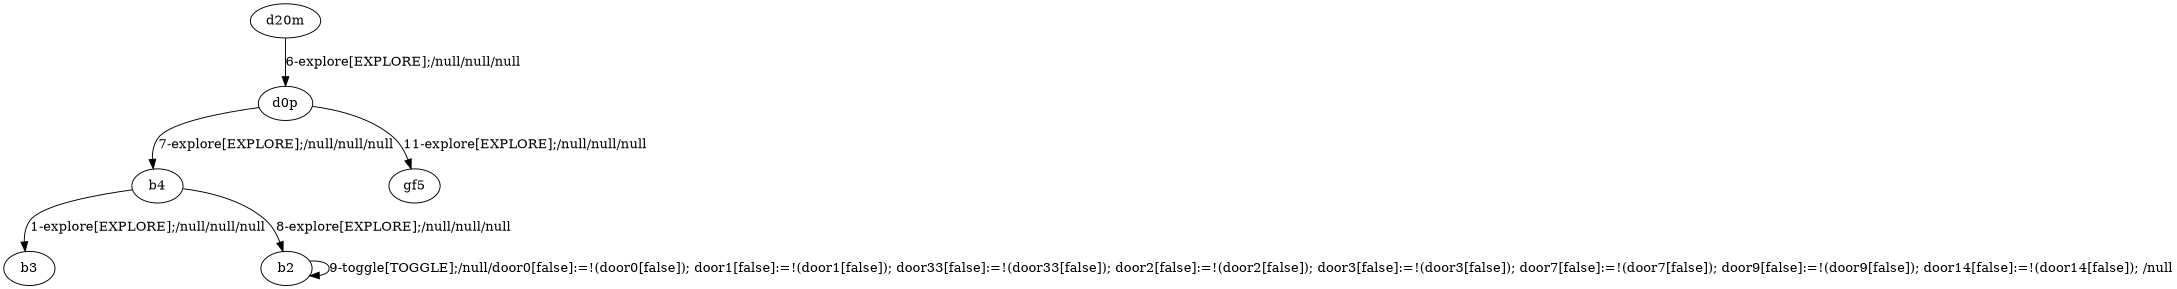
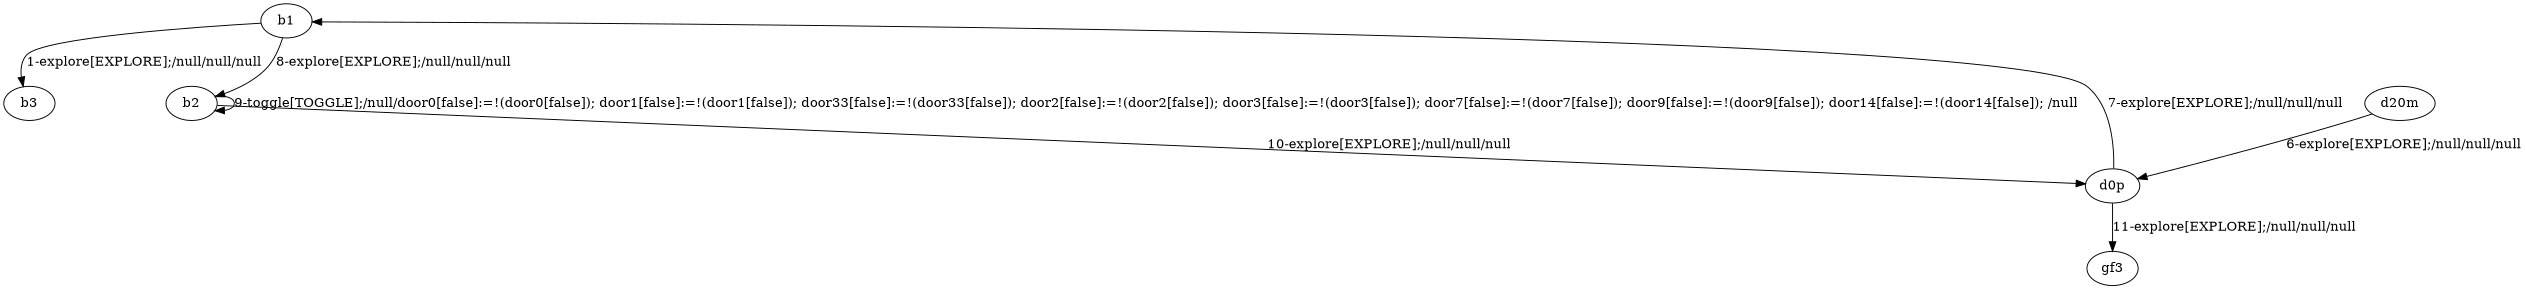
edge "b2" -> "d0p": added, label "10-explore[EXPLORE];/null/null/null"
node "b4": label "b4" -> "b1"
node "gf5": label "gf5" -> "gf3"
